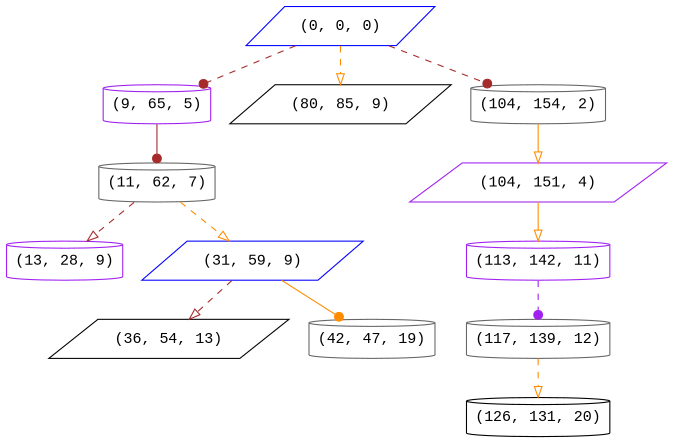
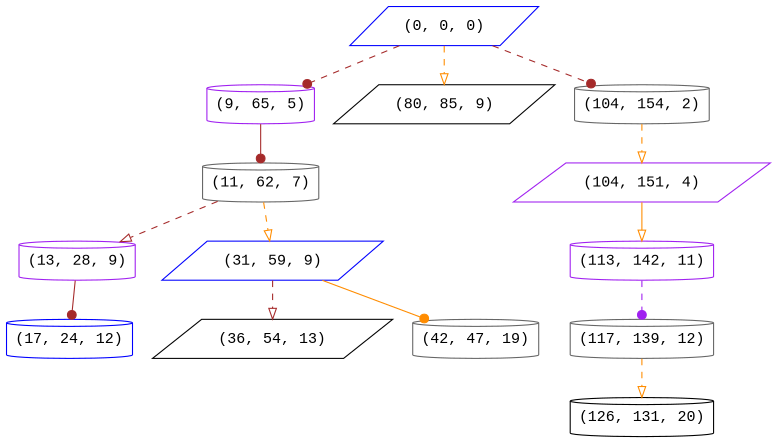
edge "(104, 154, 2)" -> "(104, 151, 4)": style solid -> dashed
node "(17, 24, 12)": added
